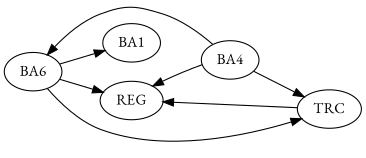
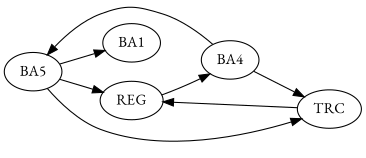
node "BA6": label "BA6" -> "BA5"
edge "BA4" -> "REG": reversed
